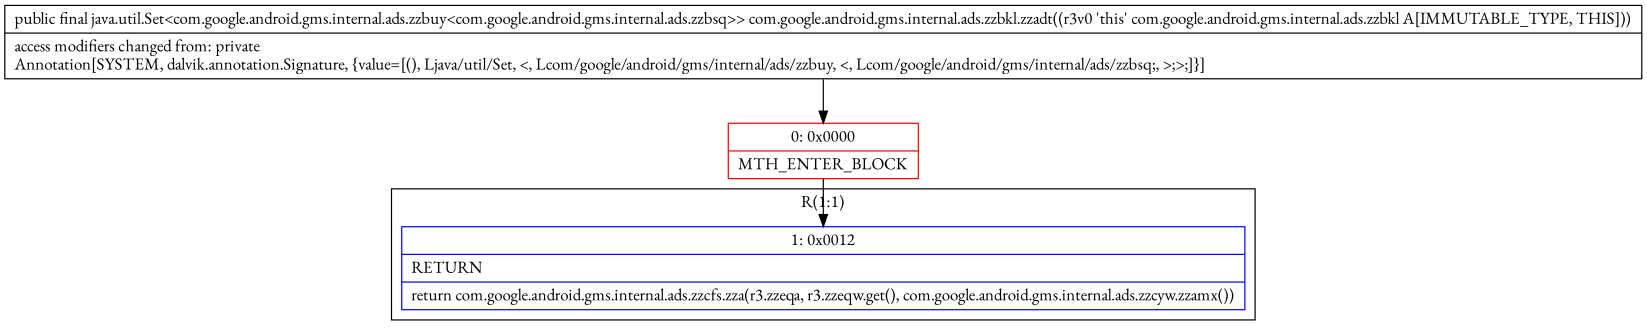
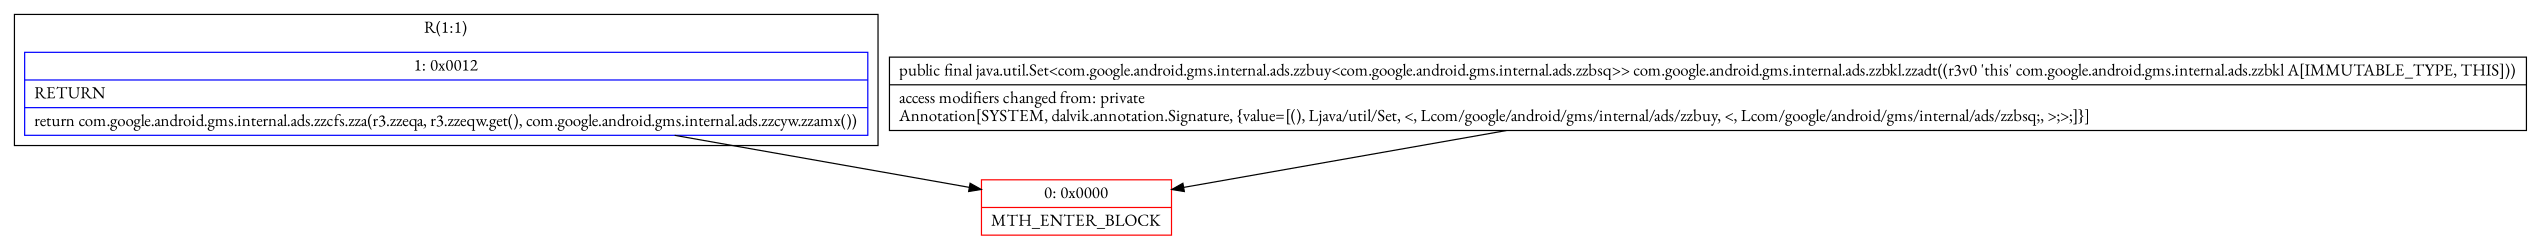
edge "0: 0x0000" -> "1: 0x0012": reversed
